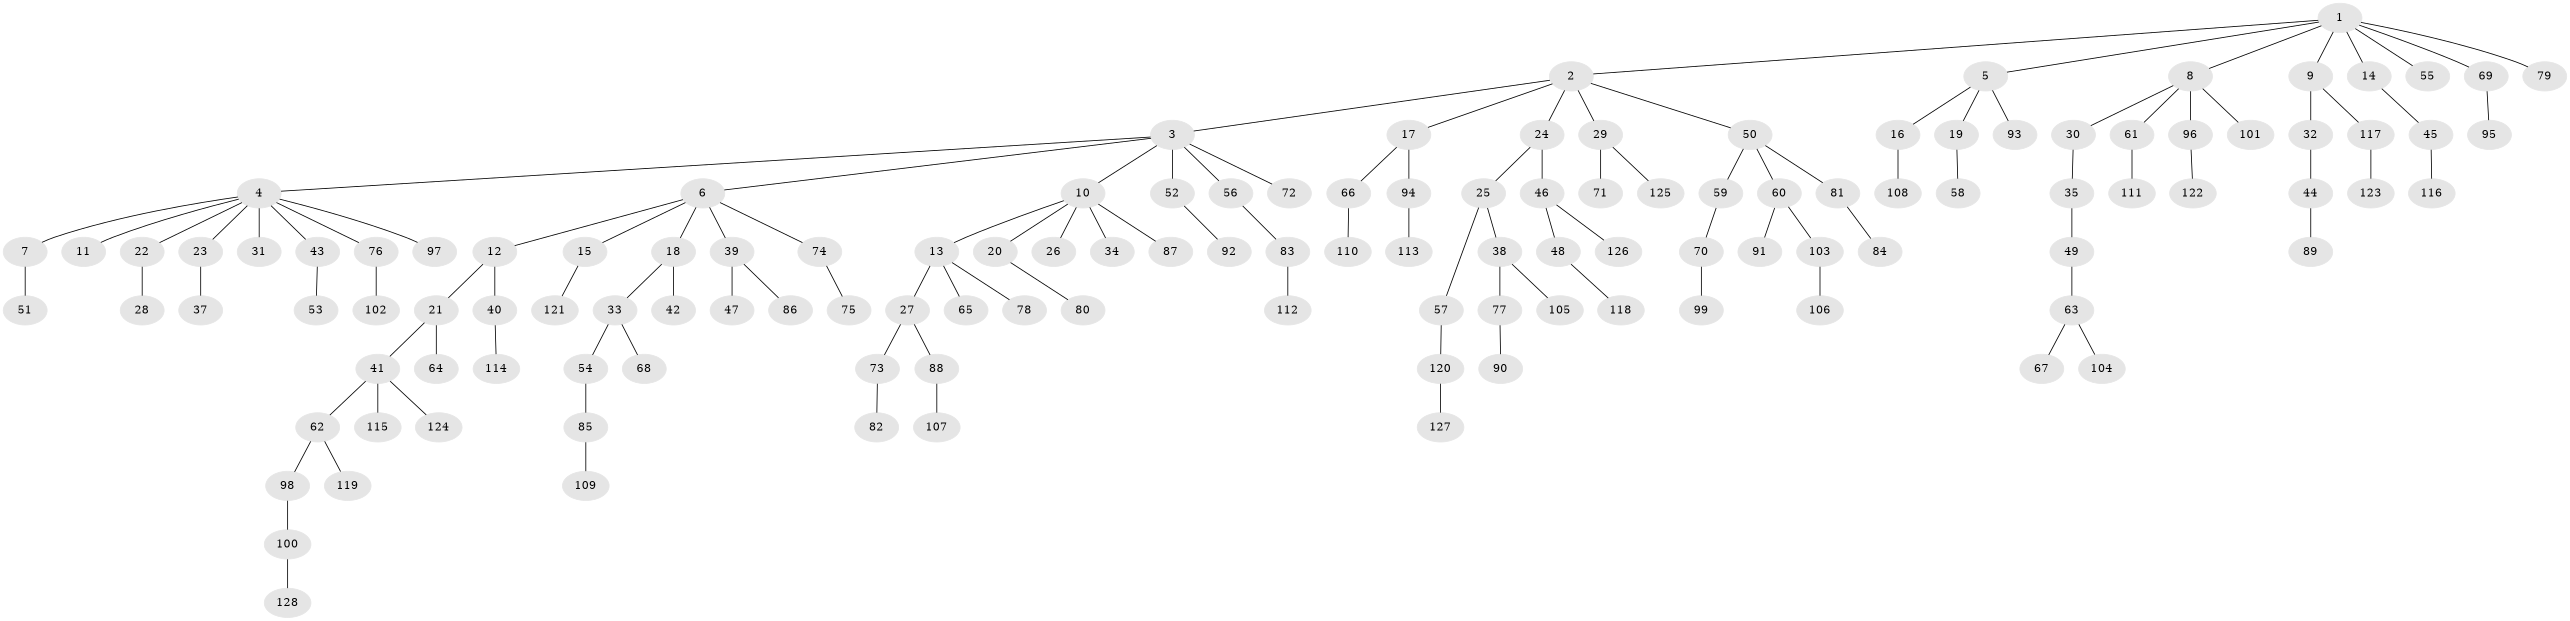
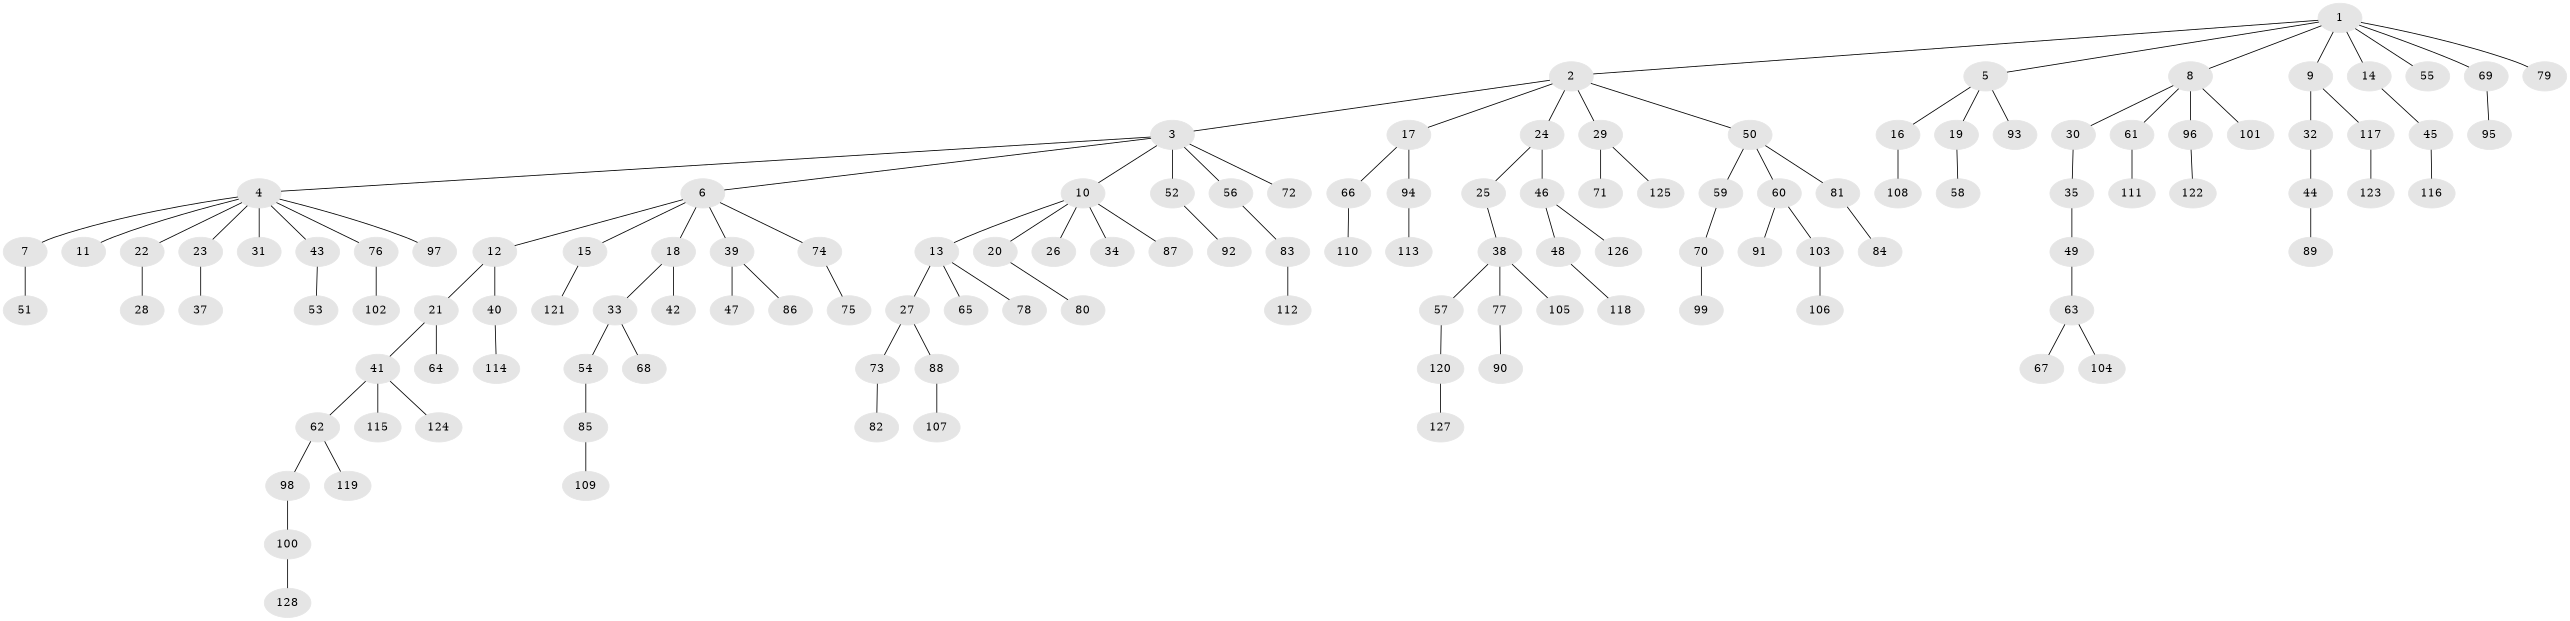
edge "25" -- "57": now "38" -- "57"
